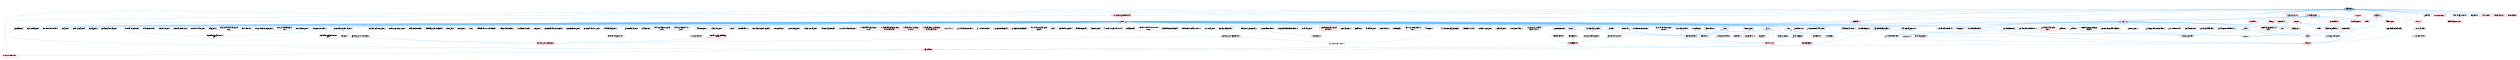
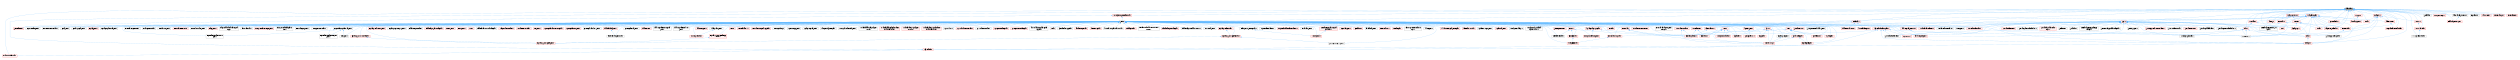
node "MovieSceneSubSection.h": added
